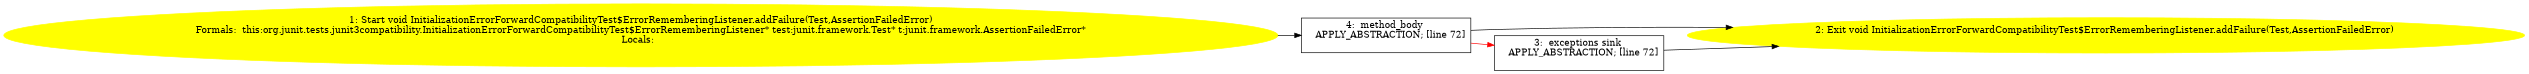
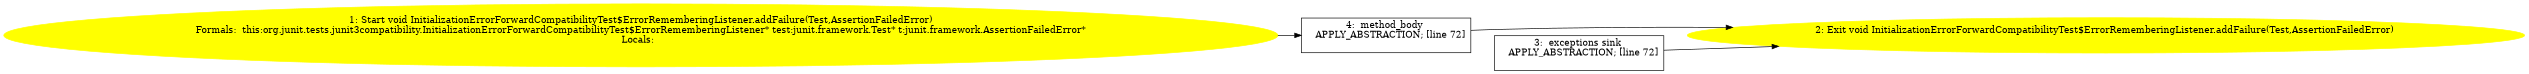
edge "4:  method_body APPLY_ABSTRACTION; [line 72]" -> "3:  exceptions sink APPLY_ABSTRACTION; [line 72]": removed
